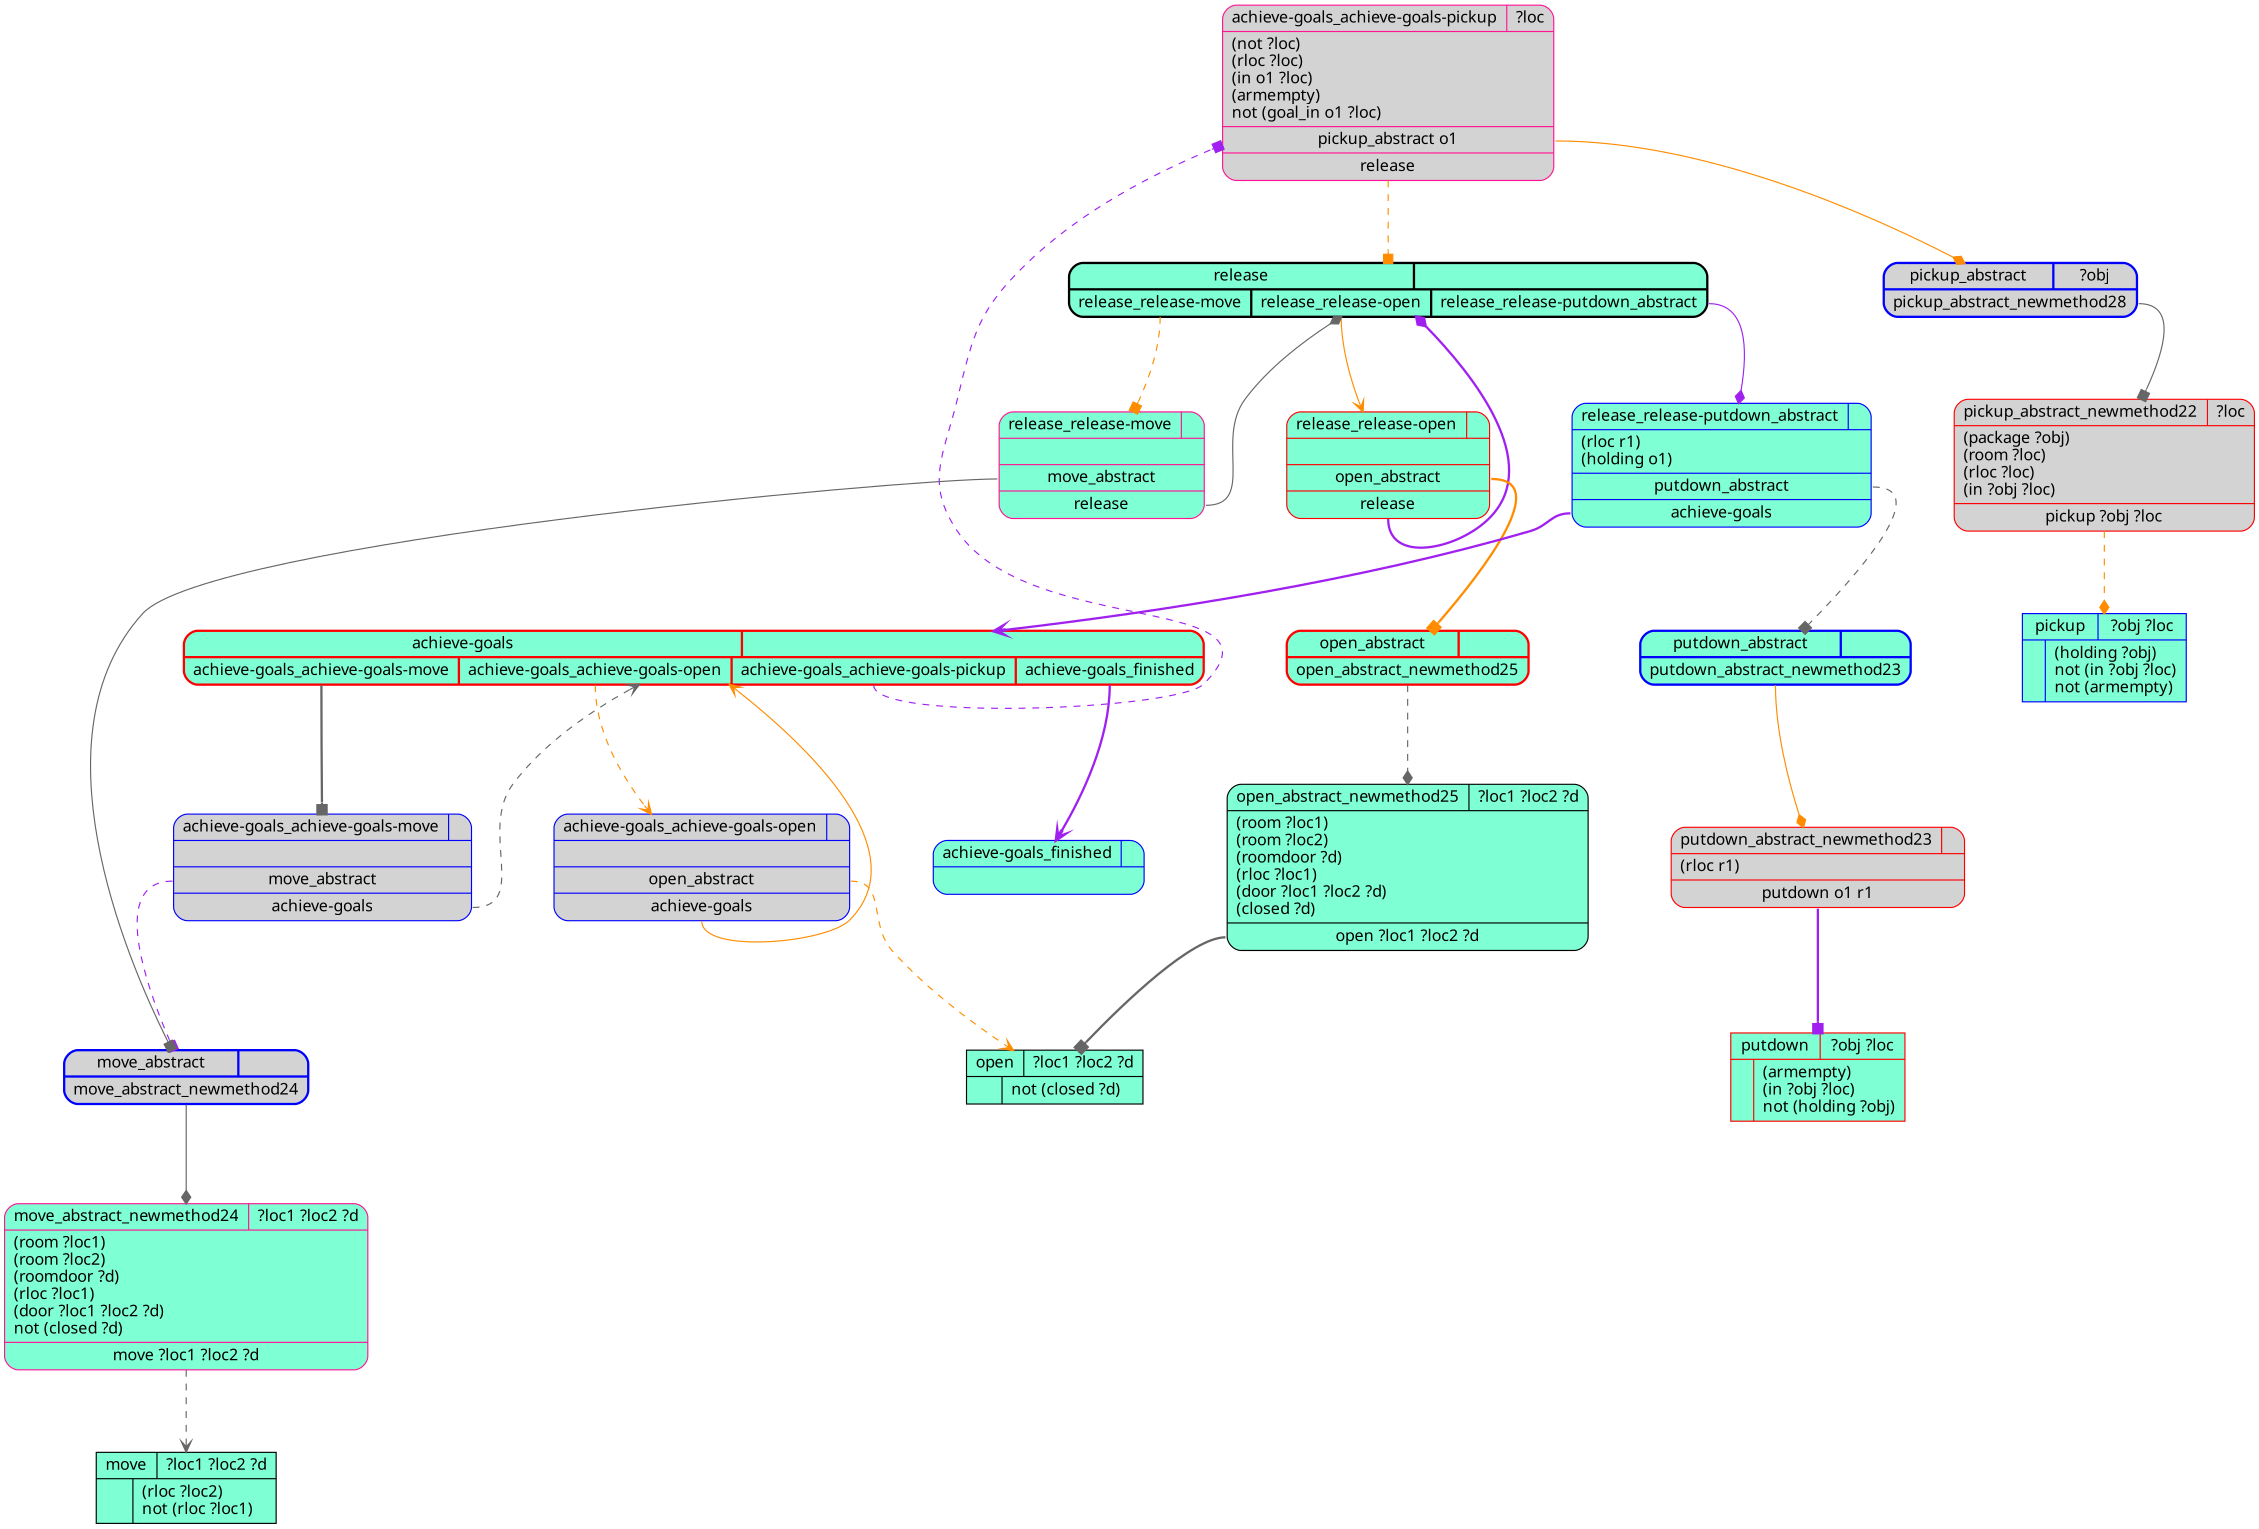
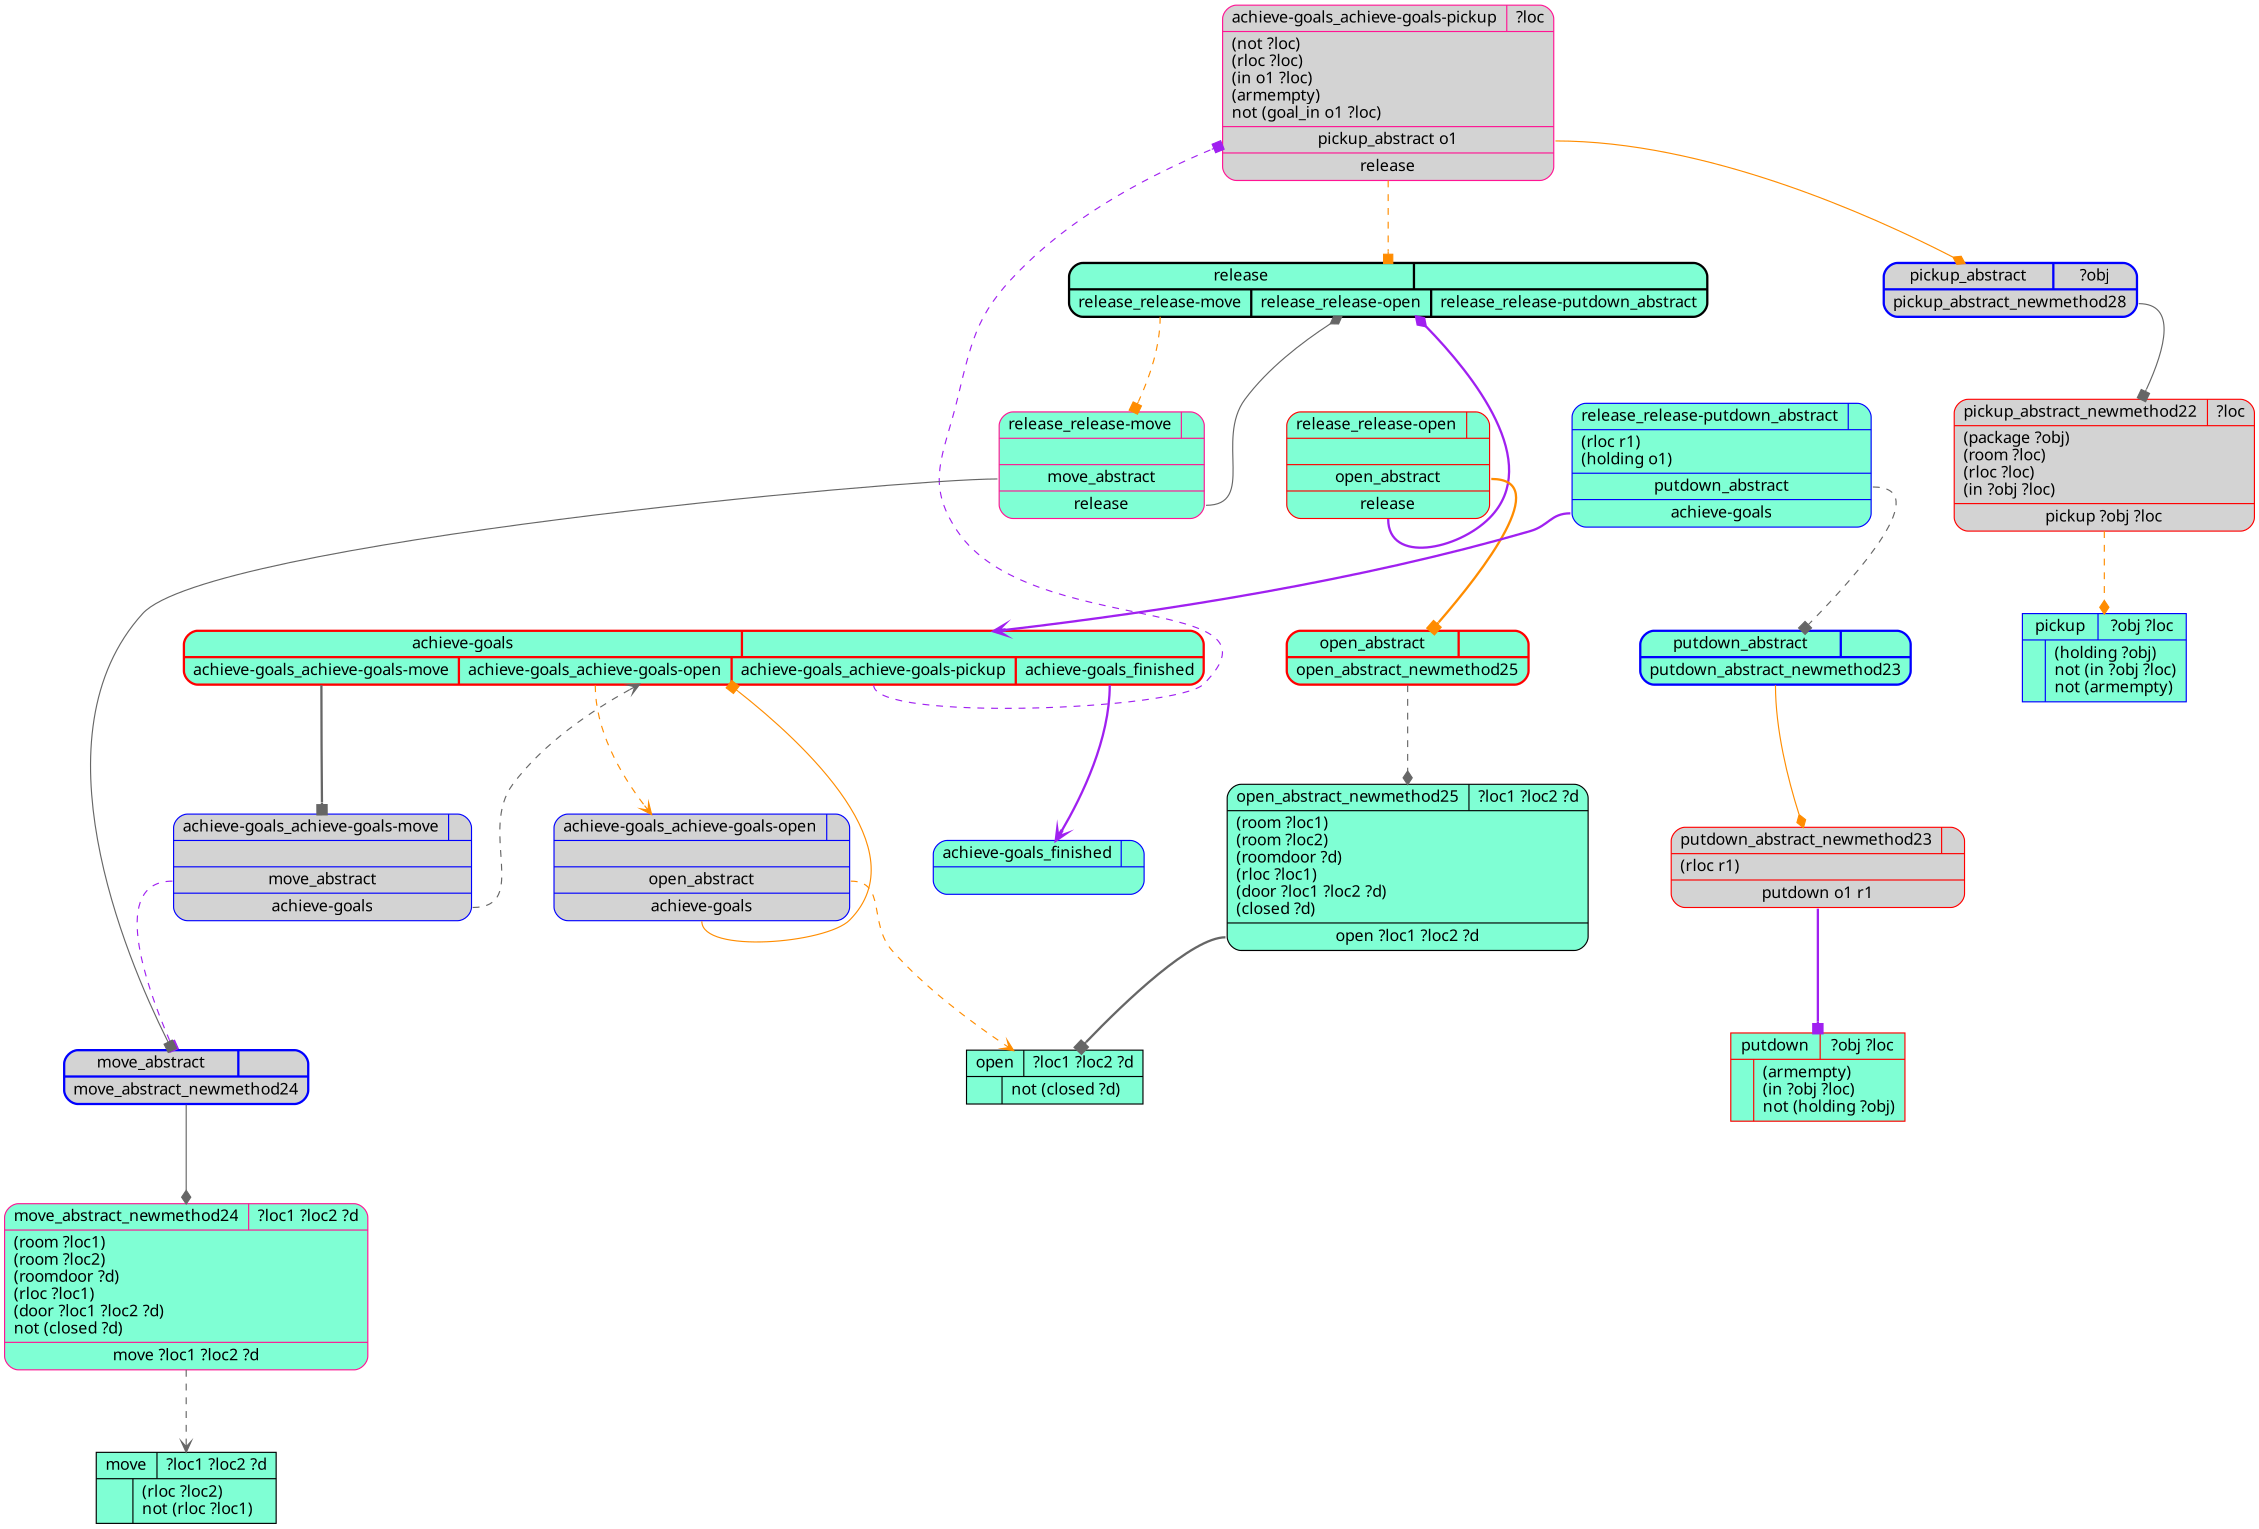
edge "release" -> "release_release-putdown_abstract": removed
edge "release" -> "release_release-open": removed
edge "achieve-goals_achieve-goals-open" -> "achieve-goals": arrowhead vee -> box
